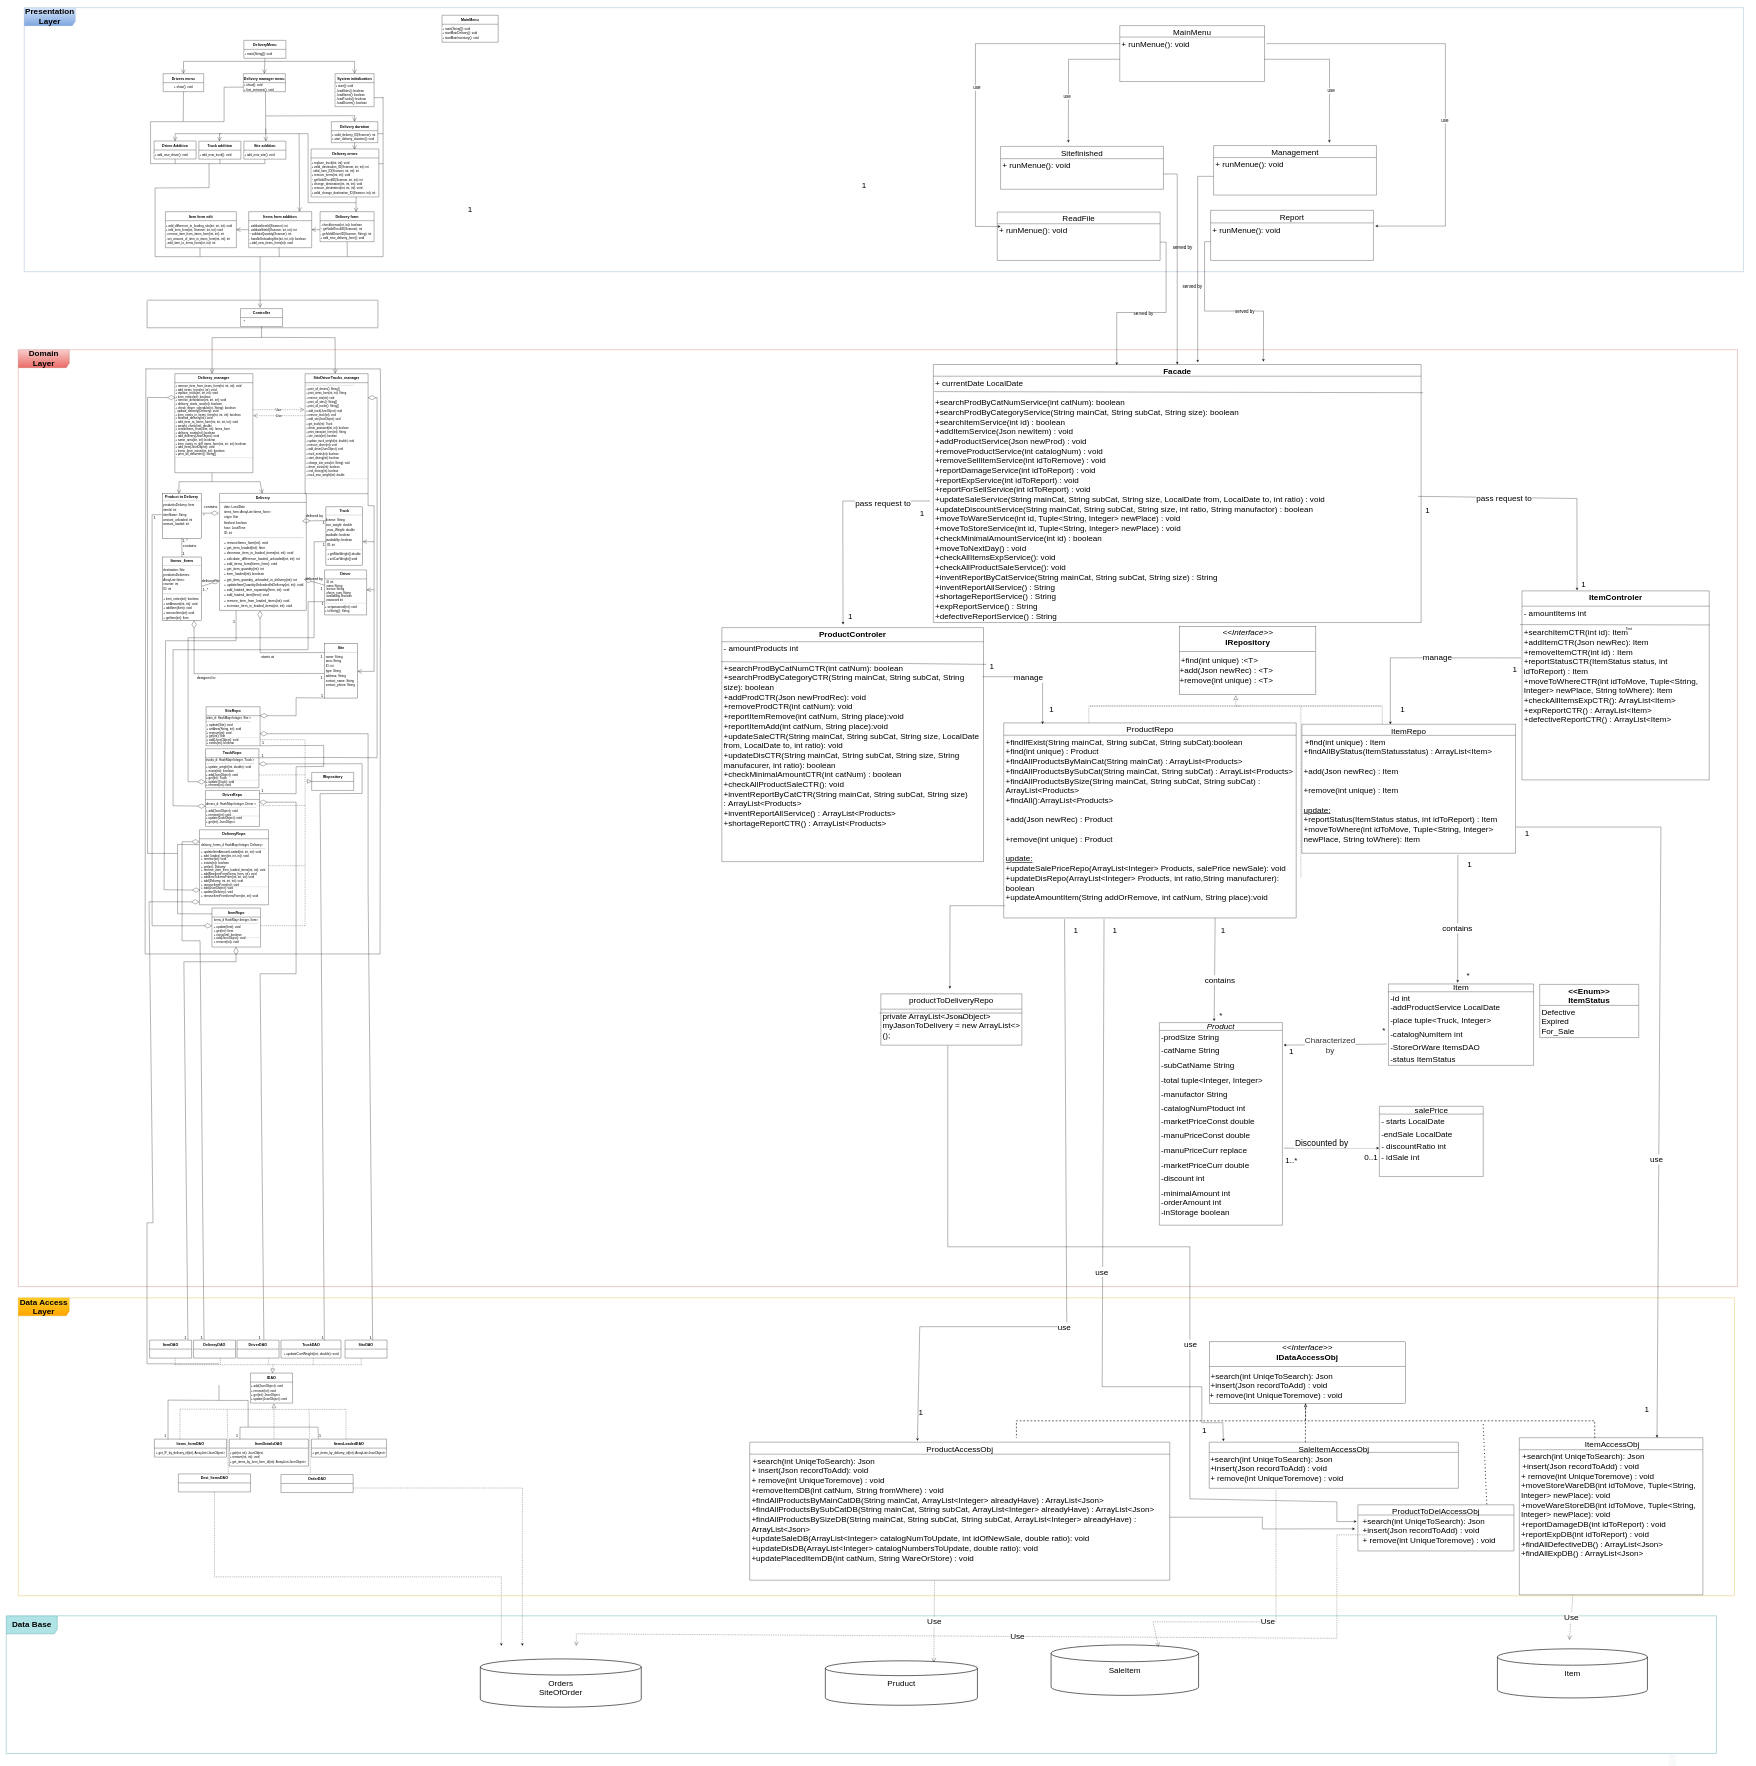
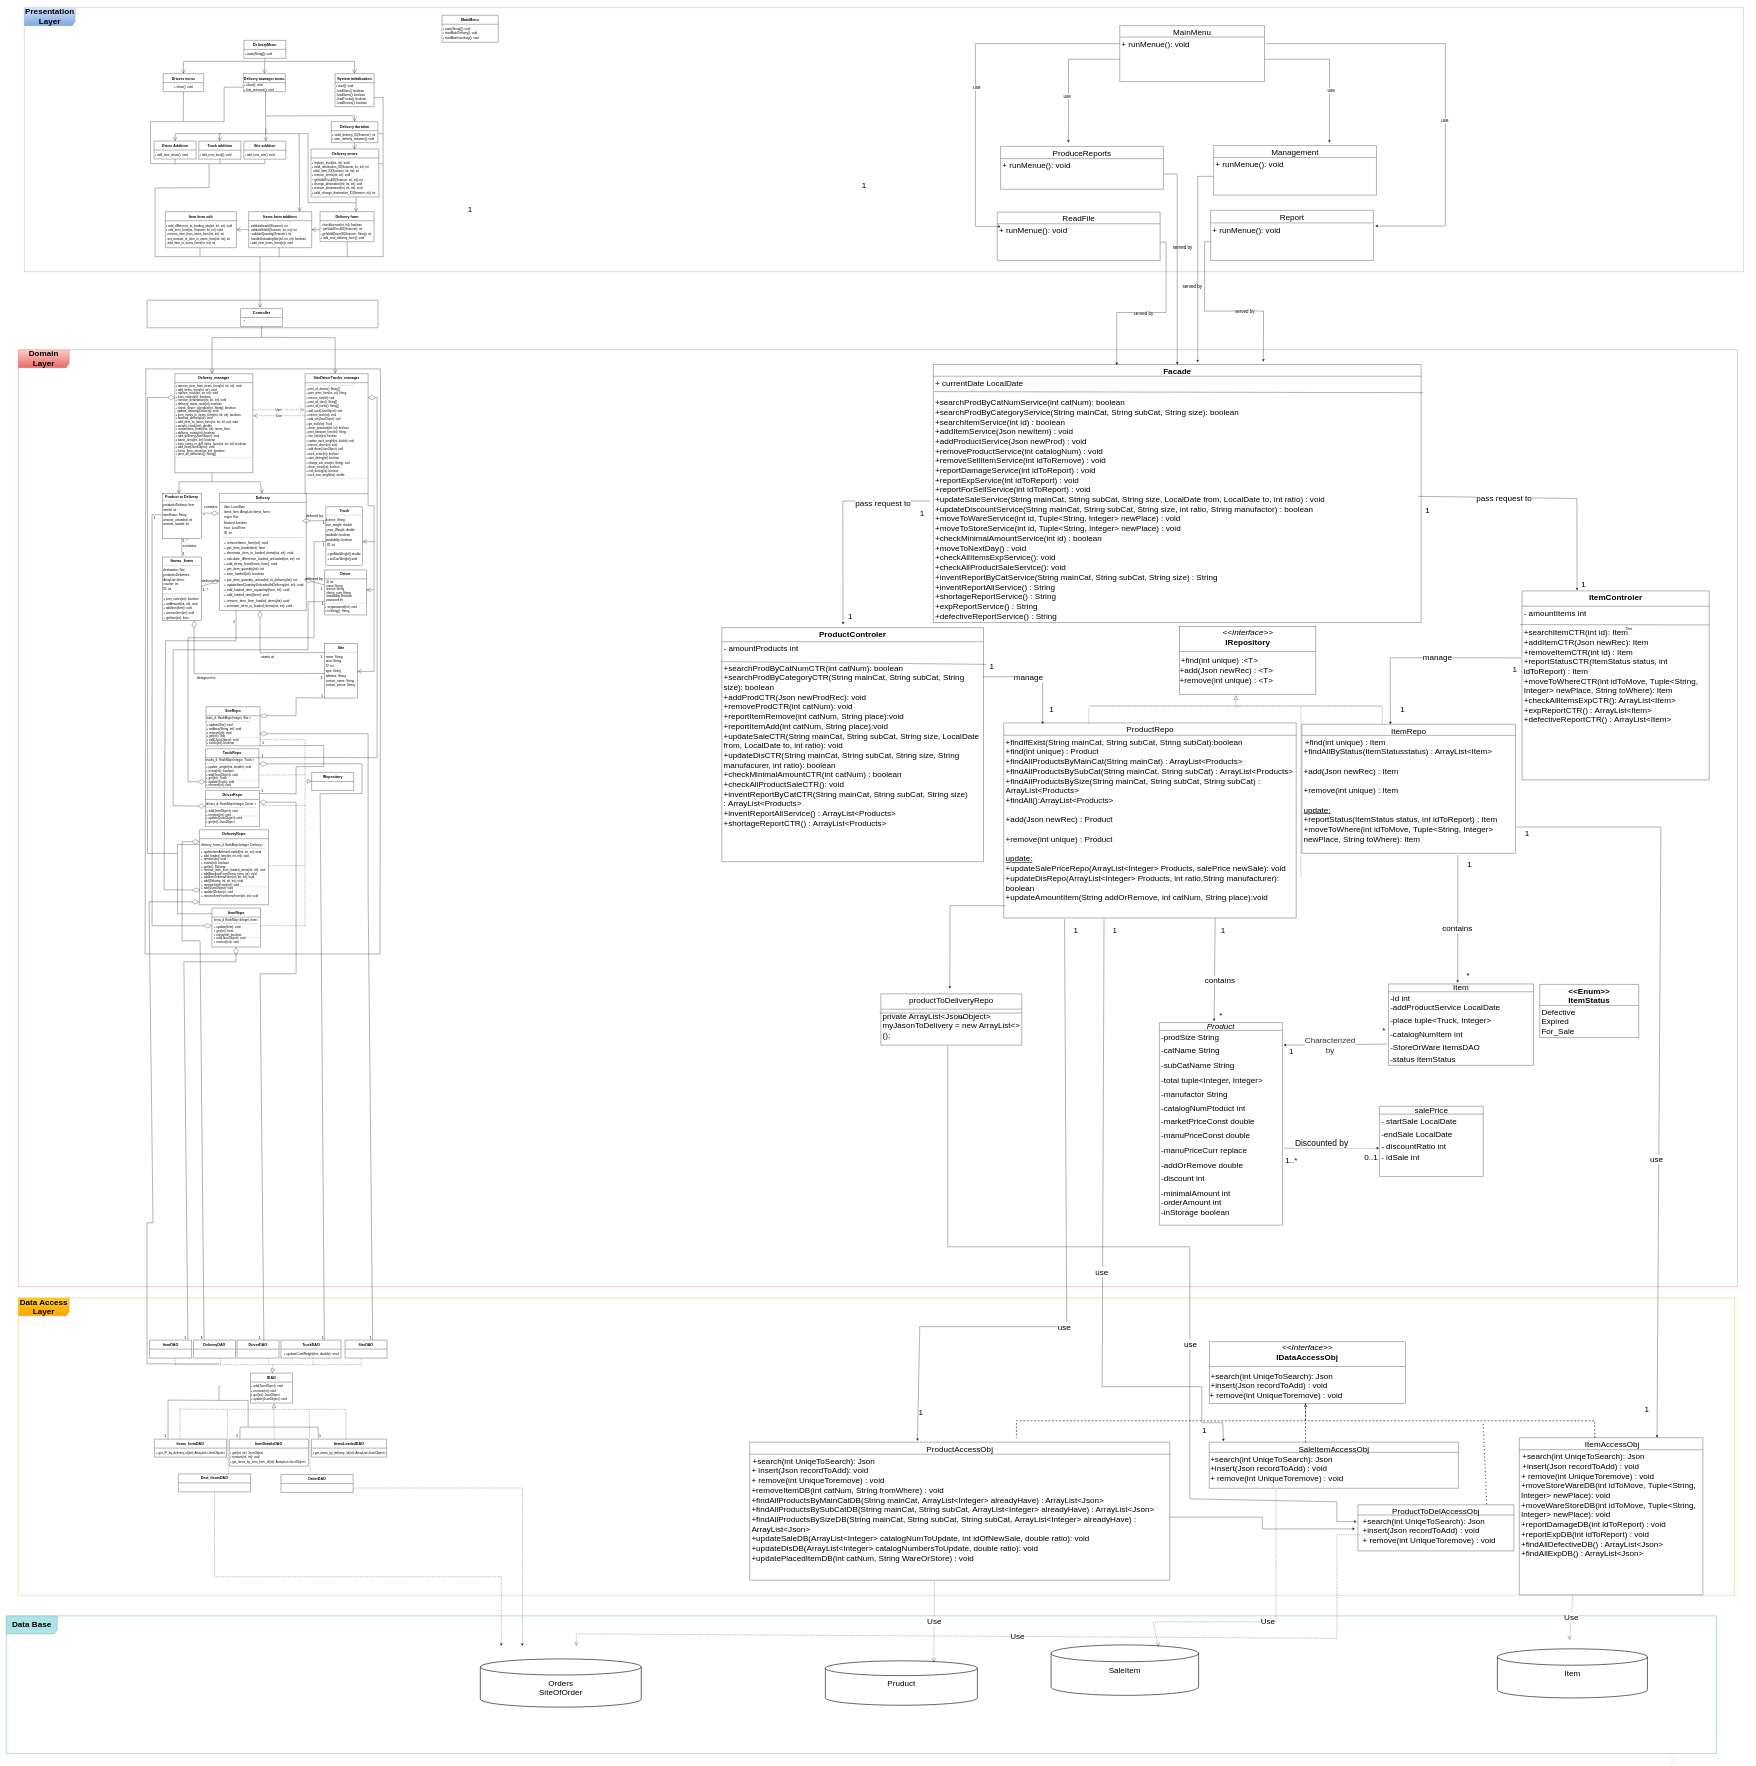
node "Sitefinished": label "Sitefinished" -> "ProduceReports"
node "- starts LocalDate": label "- starts LocalDate" -> "- startSale LocalDate"
node "-marketPriceCurr double": label "-marketPriceCurr double" -> "-addOrRemove double"
